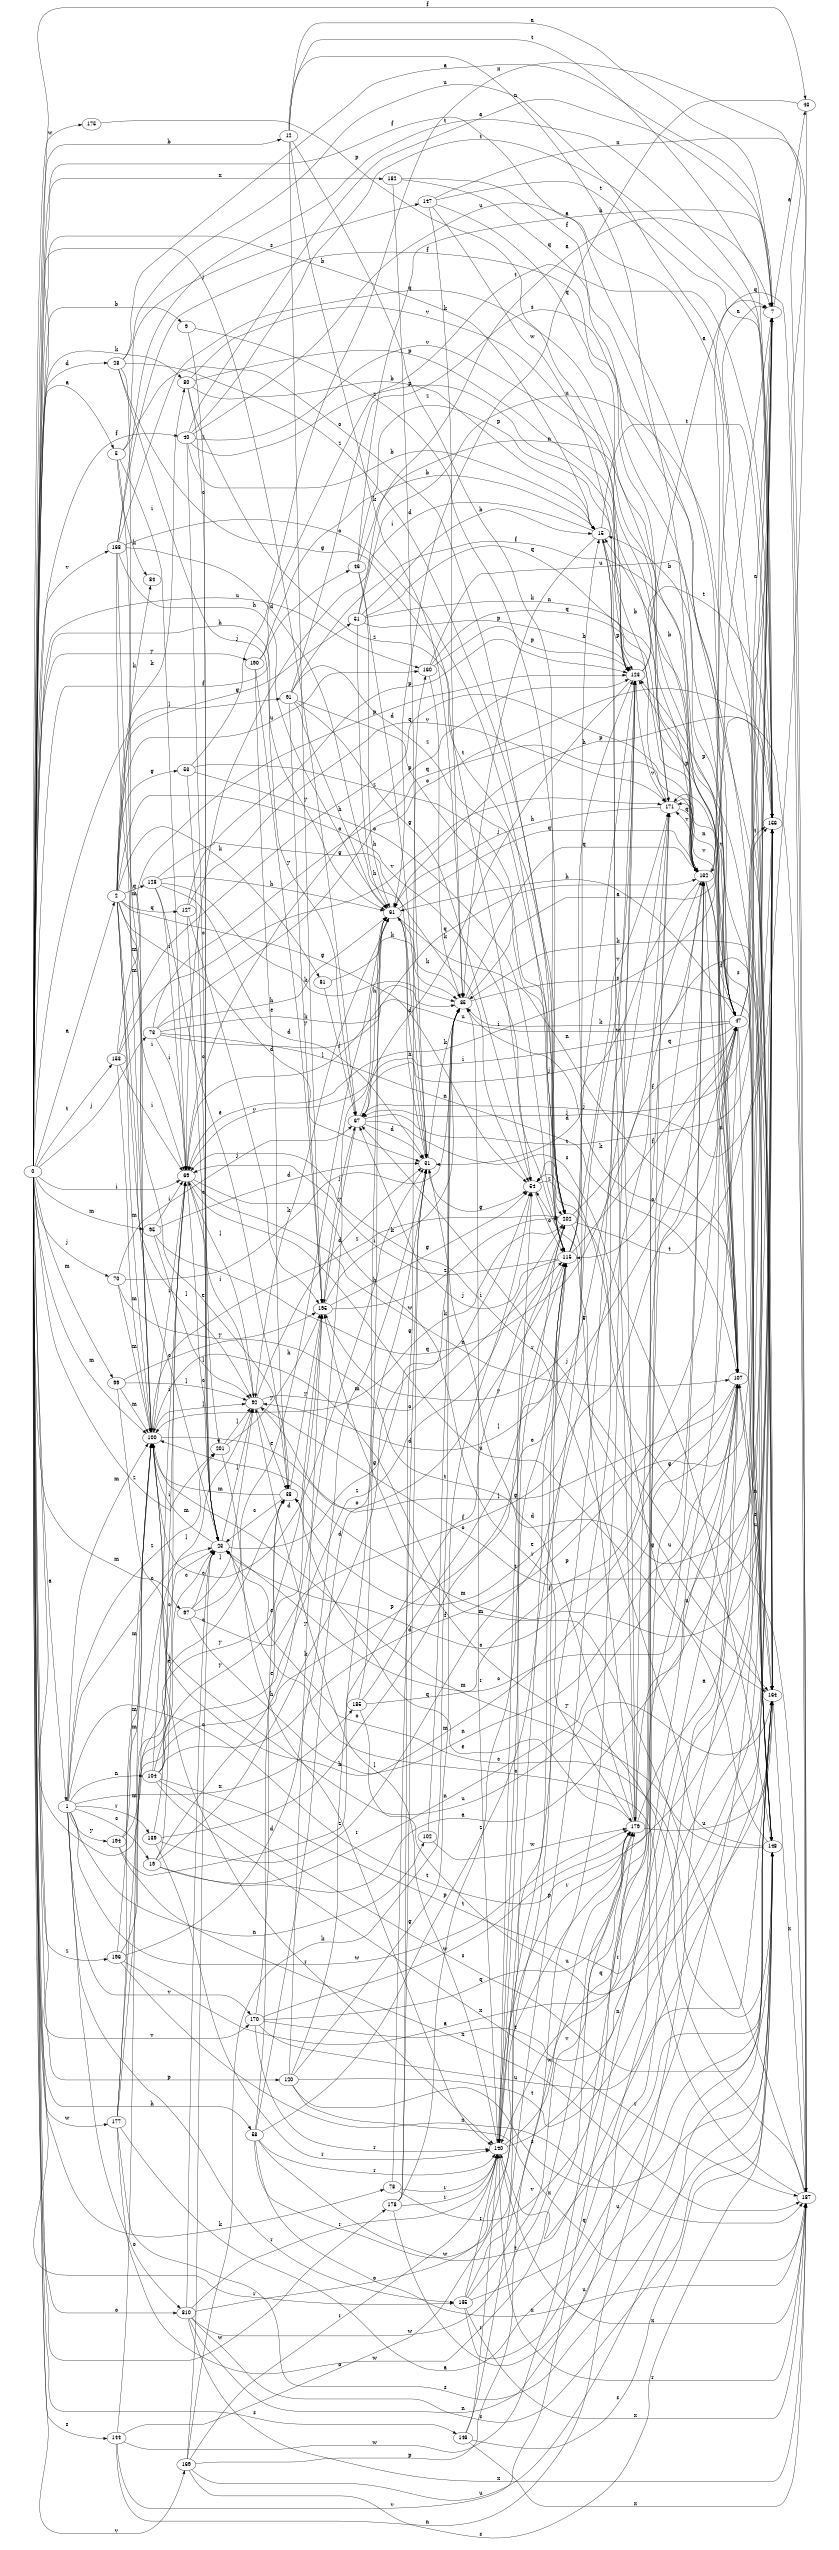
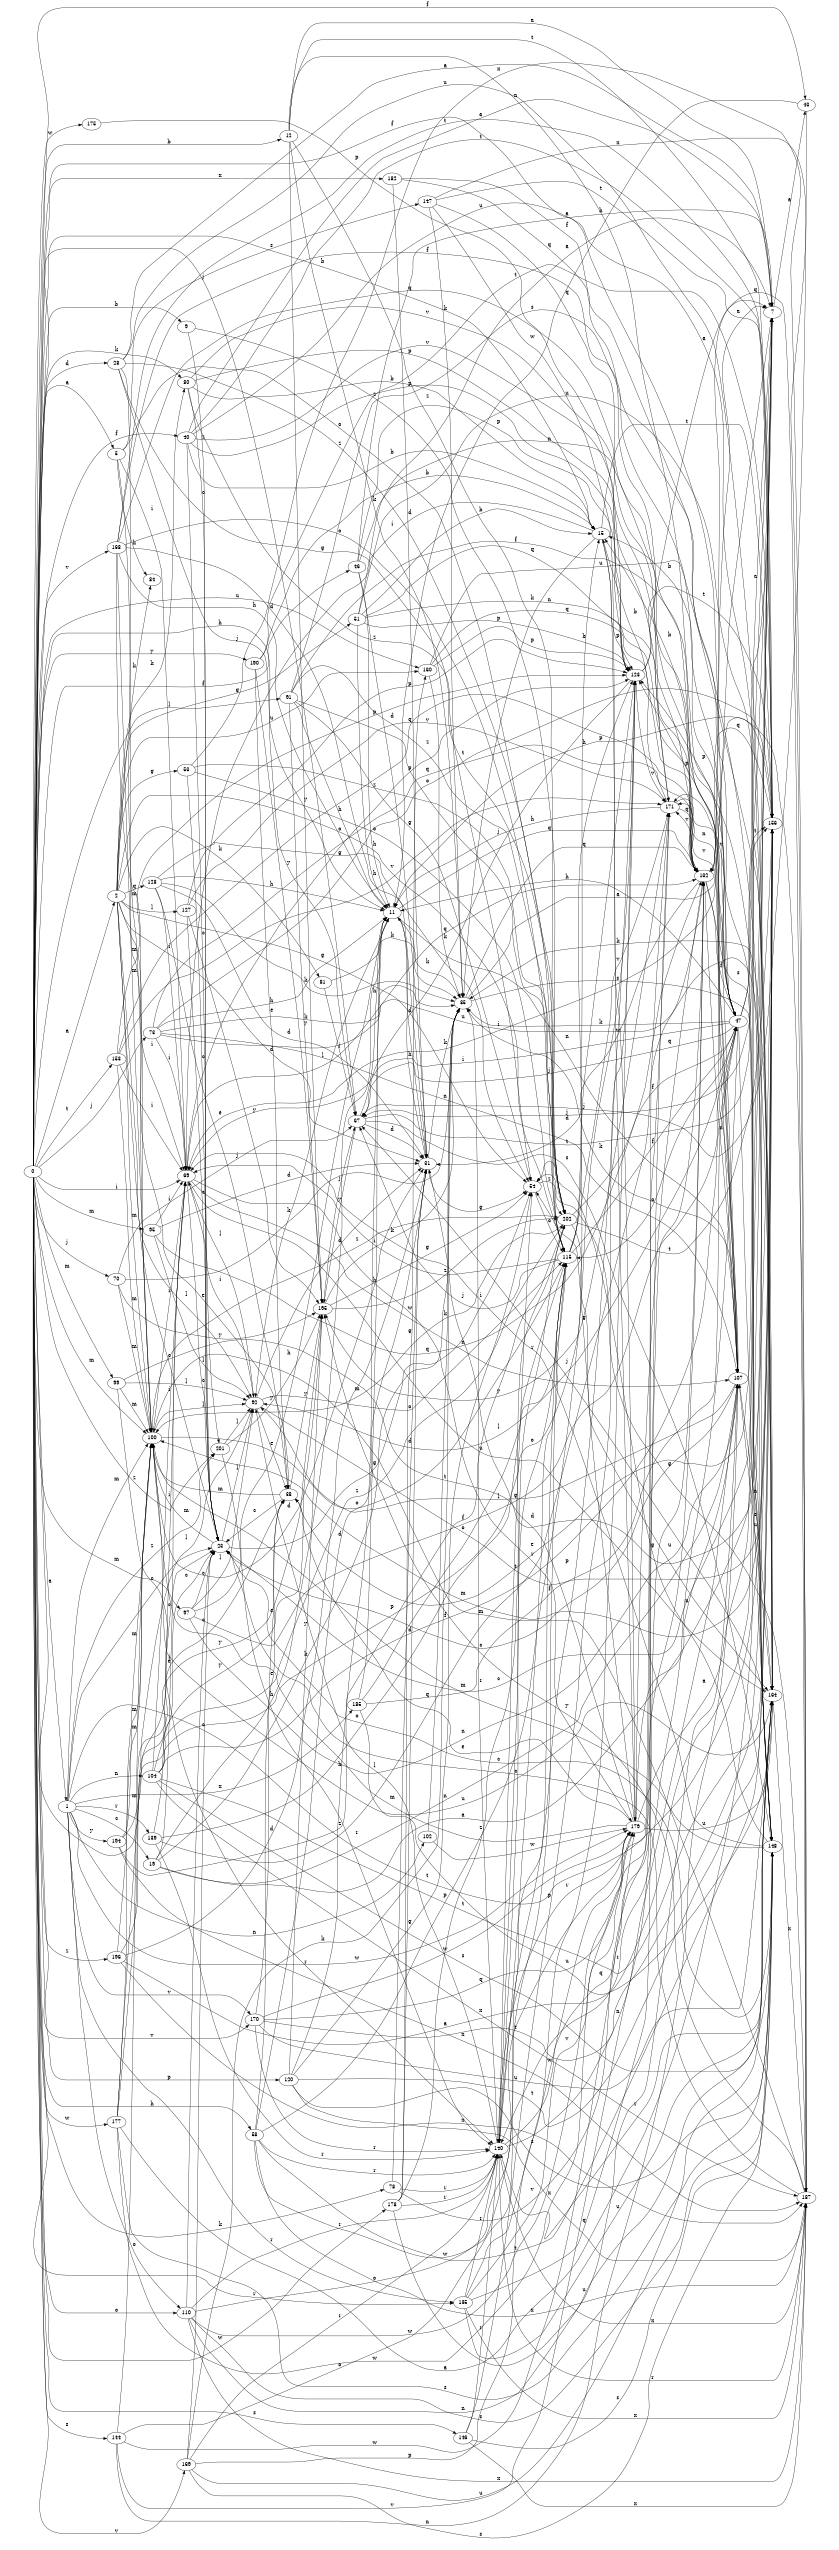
edge "156" -> "132": added, label "q"
edge "2" -> "127": label "q" -> "l"
node "61": label "61" -> "11"
edge "107" -> "100": now "179" -> "100"
node "810": label "810" -> "110"
